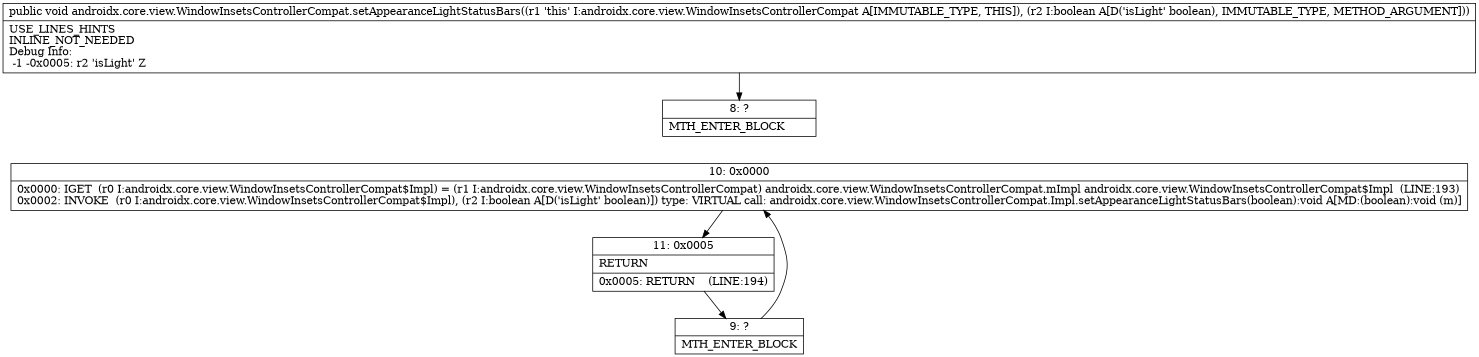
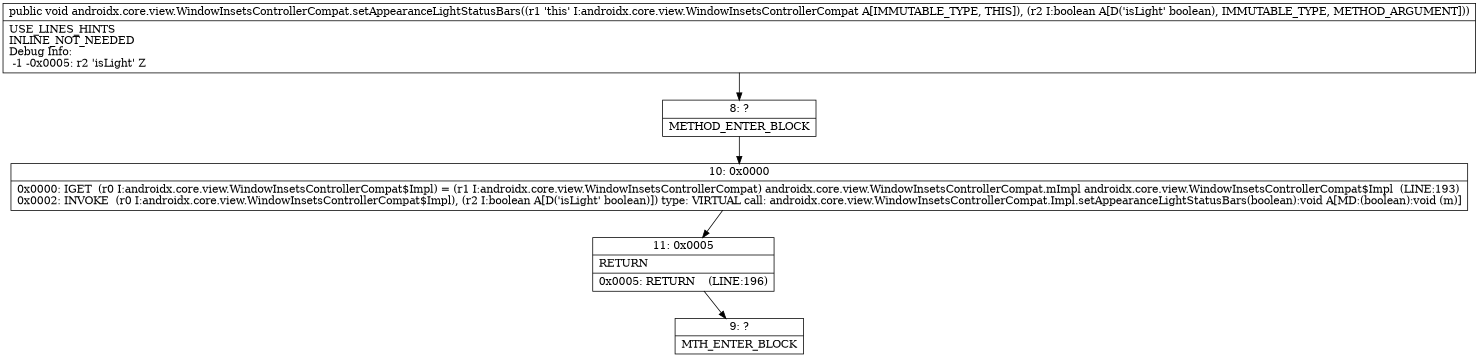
node "8: ?": text "MTH_ENTER_BLOCK" -> "METHOD_ENTER_BLOCK"
edge "9: ?" -> "10: 0x0000": now "8: ?" -> "10: 0x0000"
node "11: 0x0005": text "0x0005: RETURN    (LINE:194)" -> "0x0005: RETURN    (LINE:196)"
